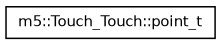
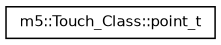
node "m5::Touch_Touch::point_t": label "m5::Touch_Touch::point_t" -> "m5::Touch_Class::point_t"
